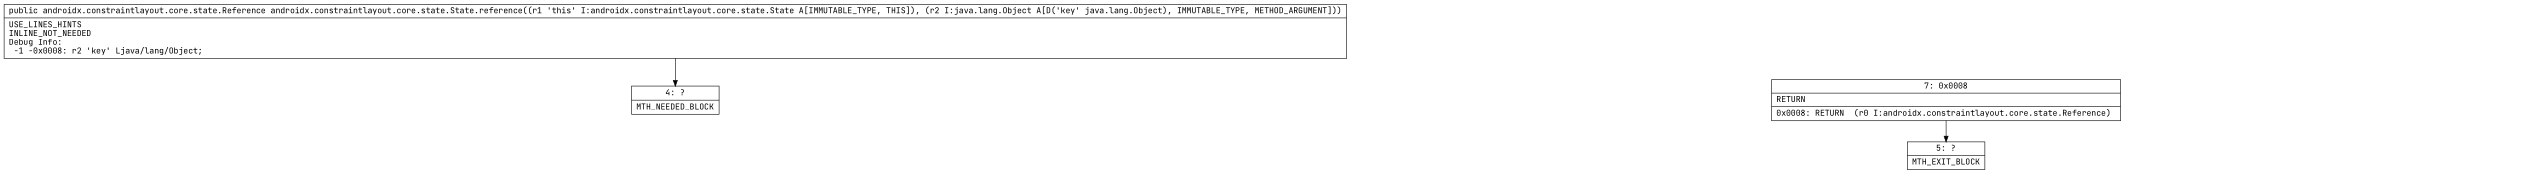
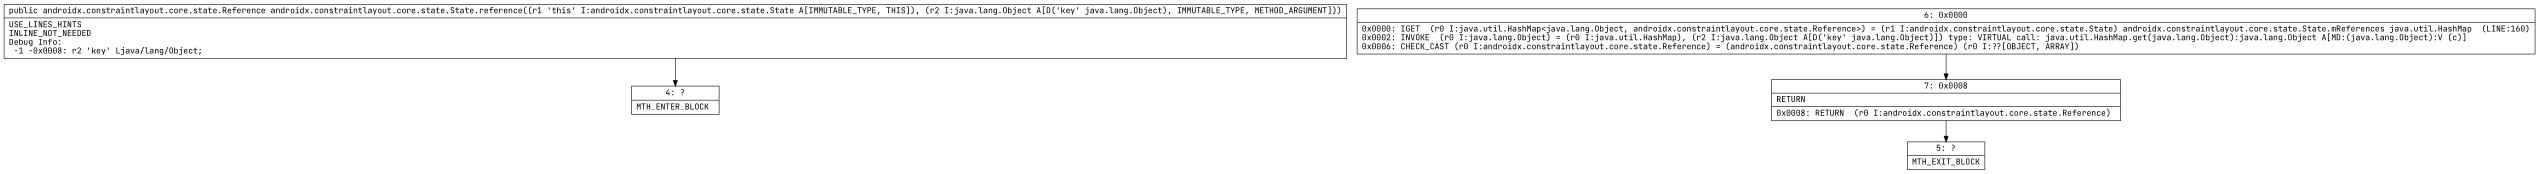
node "6: 0x0000": added
node "4: ?": text "MTH_NEEDED_BLOCK" -> "MTH_ENTER_BLOCK"
